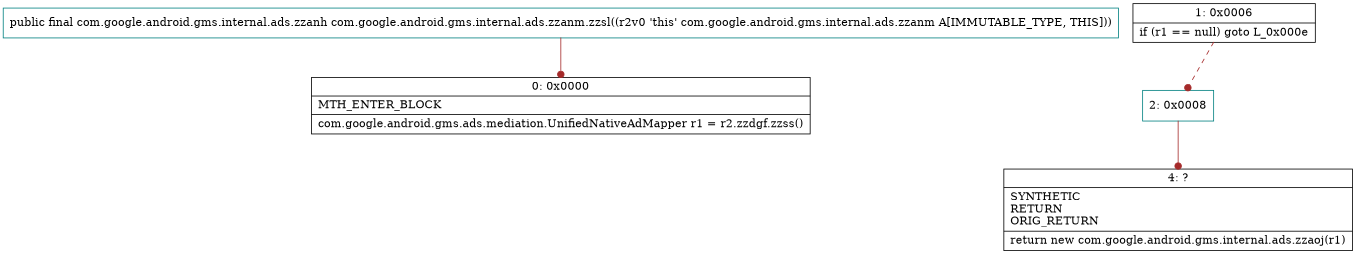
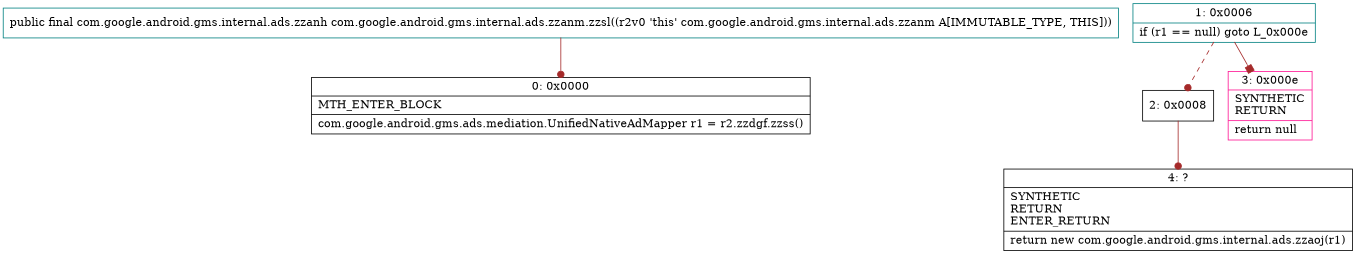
node "1: 0x0006": color black -> teal
node "2: 0x0008": color teal -> black
node "3: 0x000e": added
node "4: ?": text "ORIG_RETURN" -> "ENTER_RETURN"
